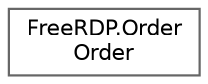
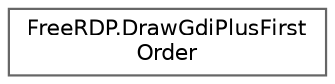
node "FreeRDP.Order Order": label "FreeRDP.Order Order" -> "FreeRDP.DrawGdiPlusFirst Order"
